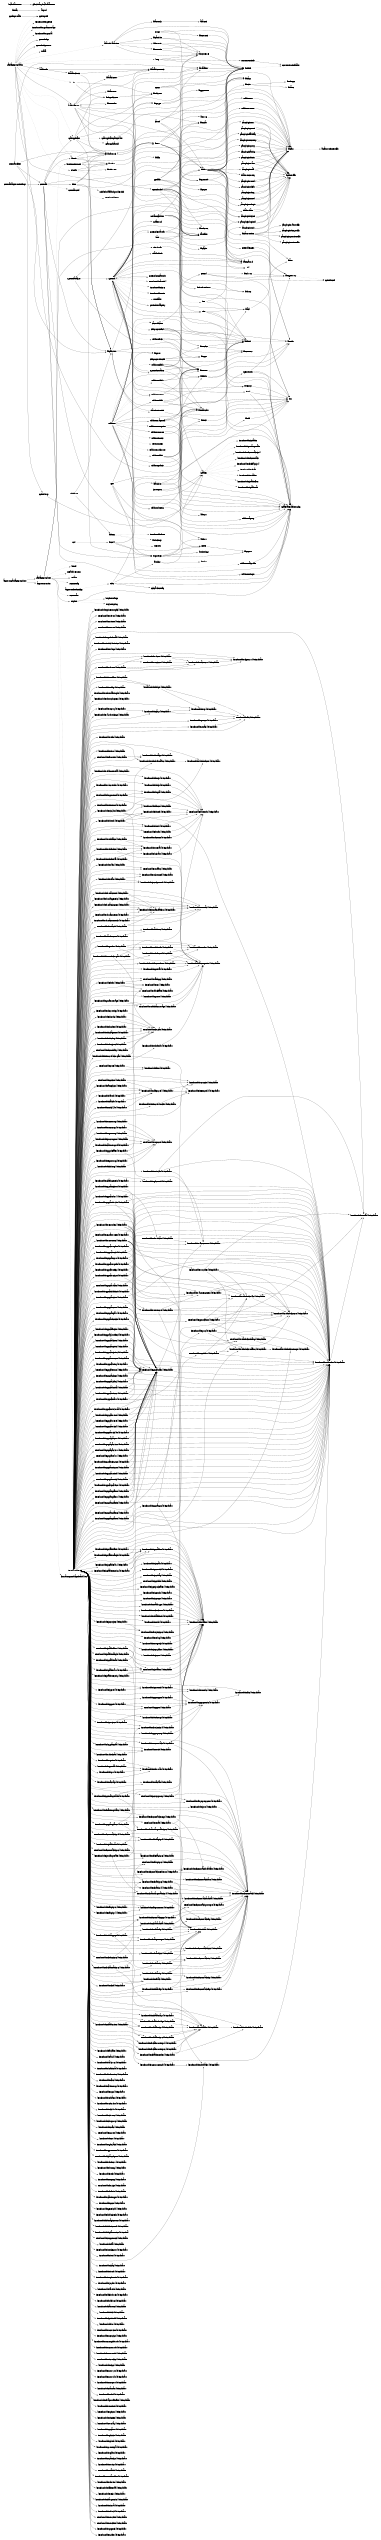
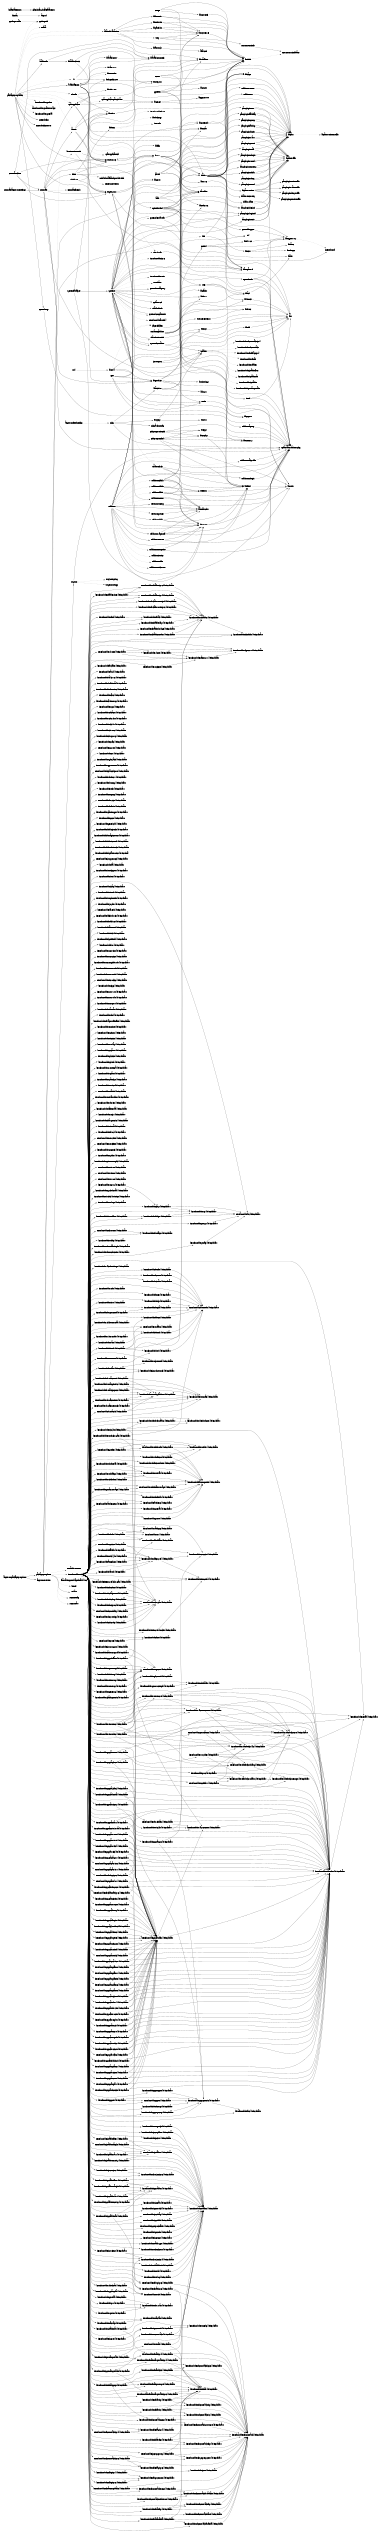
node "connman-conf": label "connman-conf" -> "connman-finepix"
node "kernel-module-hid-multitouch-4.9.56+linaro": added
